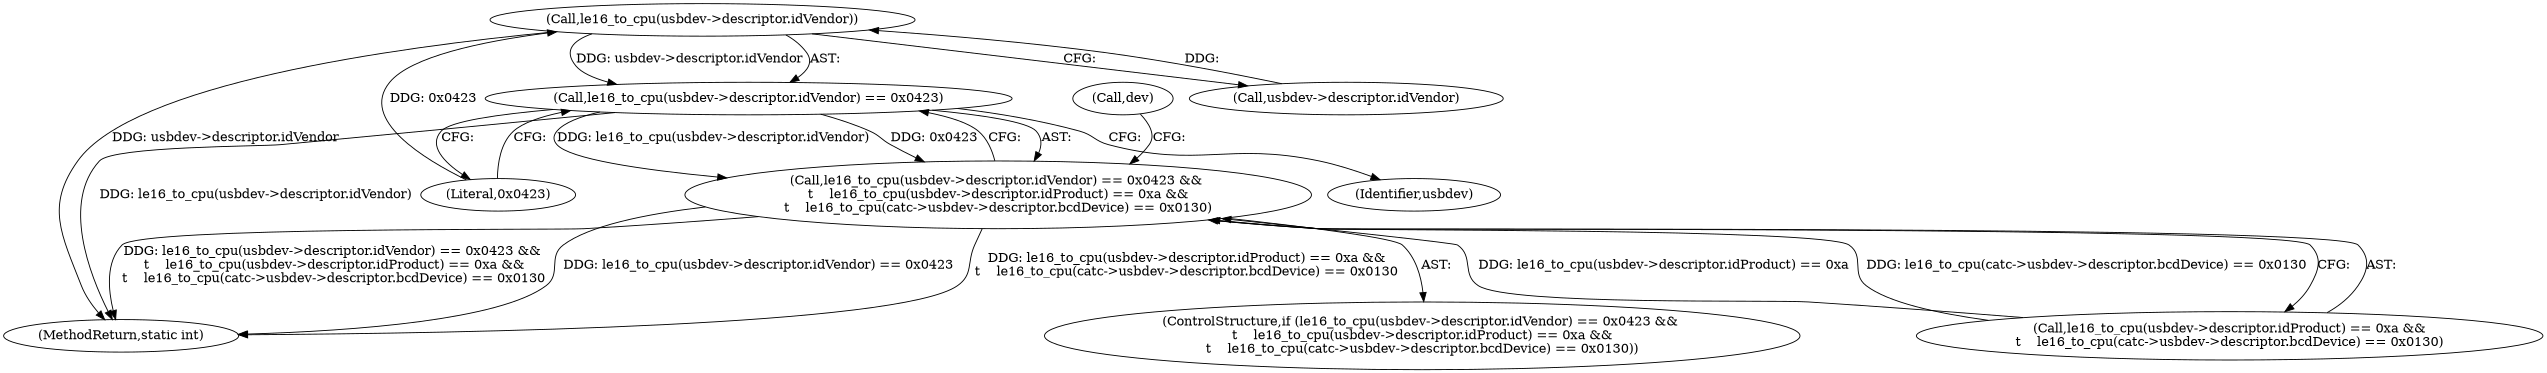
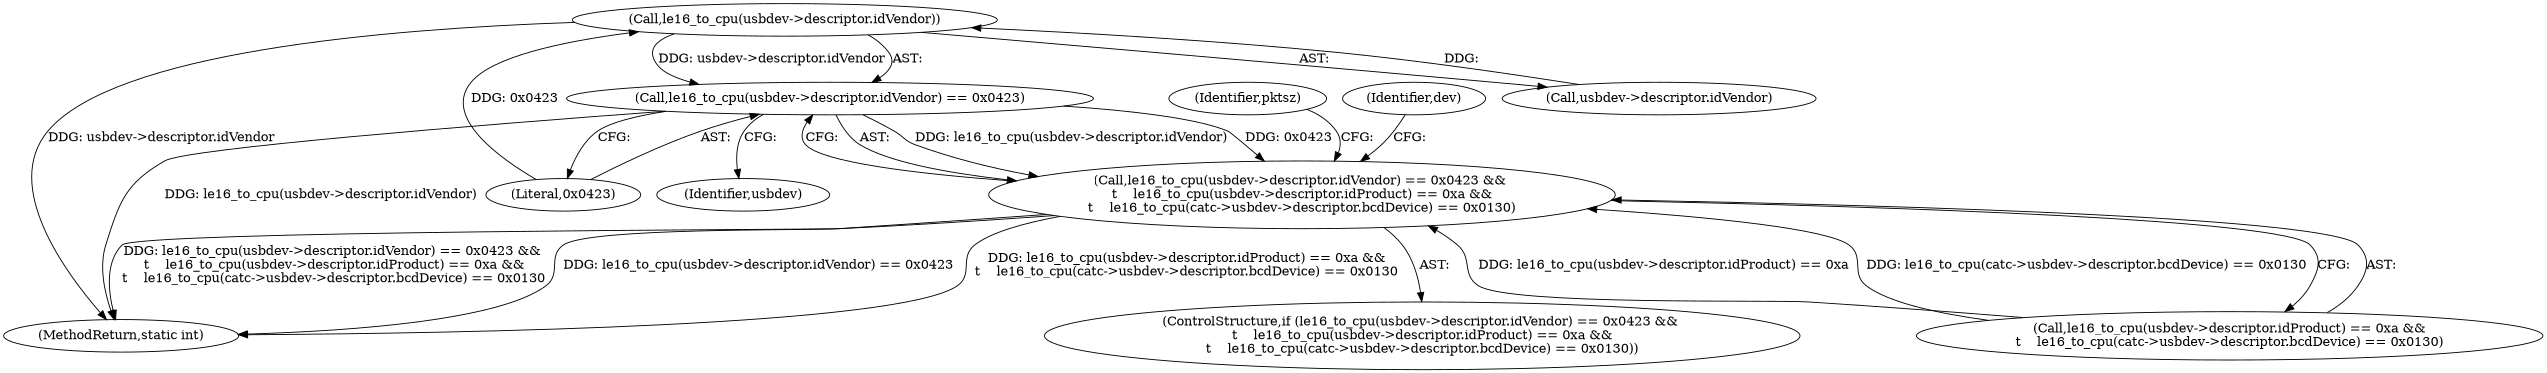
edge "(Call,le16_to_cpu(usbdev->descriptor.idVendor))" -> "(Call,usbdev->descriptor.idVendor)": label "CFG: " -> "AST: "
node "(Call,dev)": label "(Call,dev)" -> "(Identifier,dev)"
node "(Identifier,pktsz)": added
edge "(Literal,0x0423)" -> "(Call,le16_to_cpu(usbdev->descriptor.idVendor) == 0x0423)": label "CFG: " -> "AST: "
